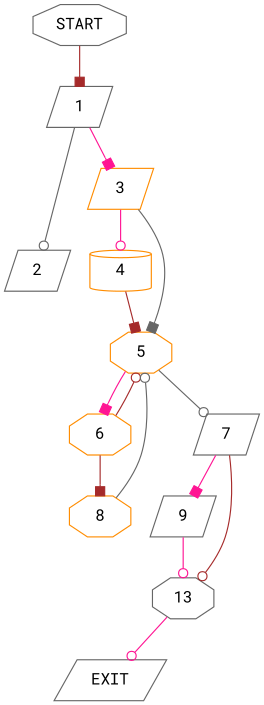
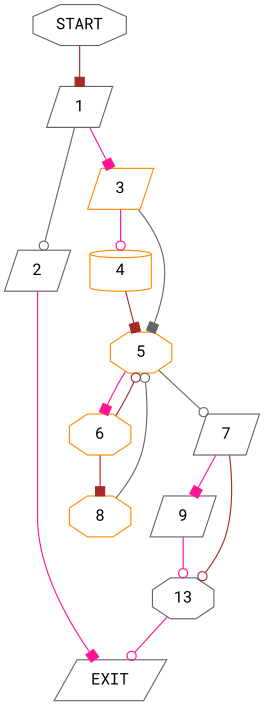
edge "2" -> "EXIT": added
